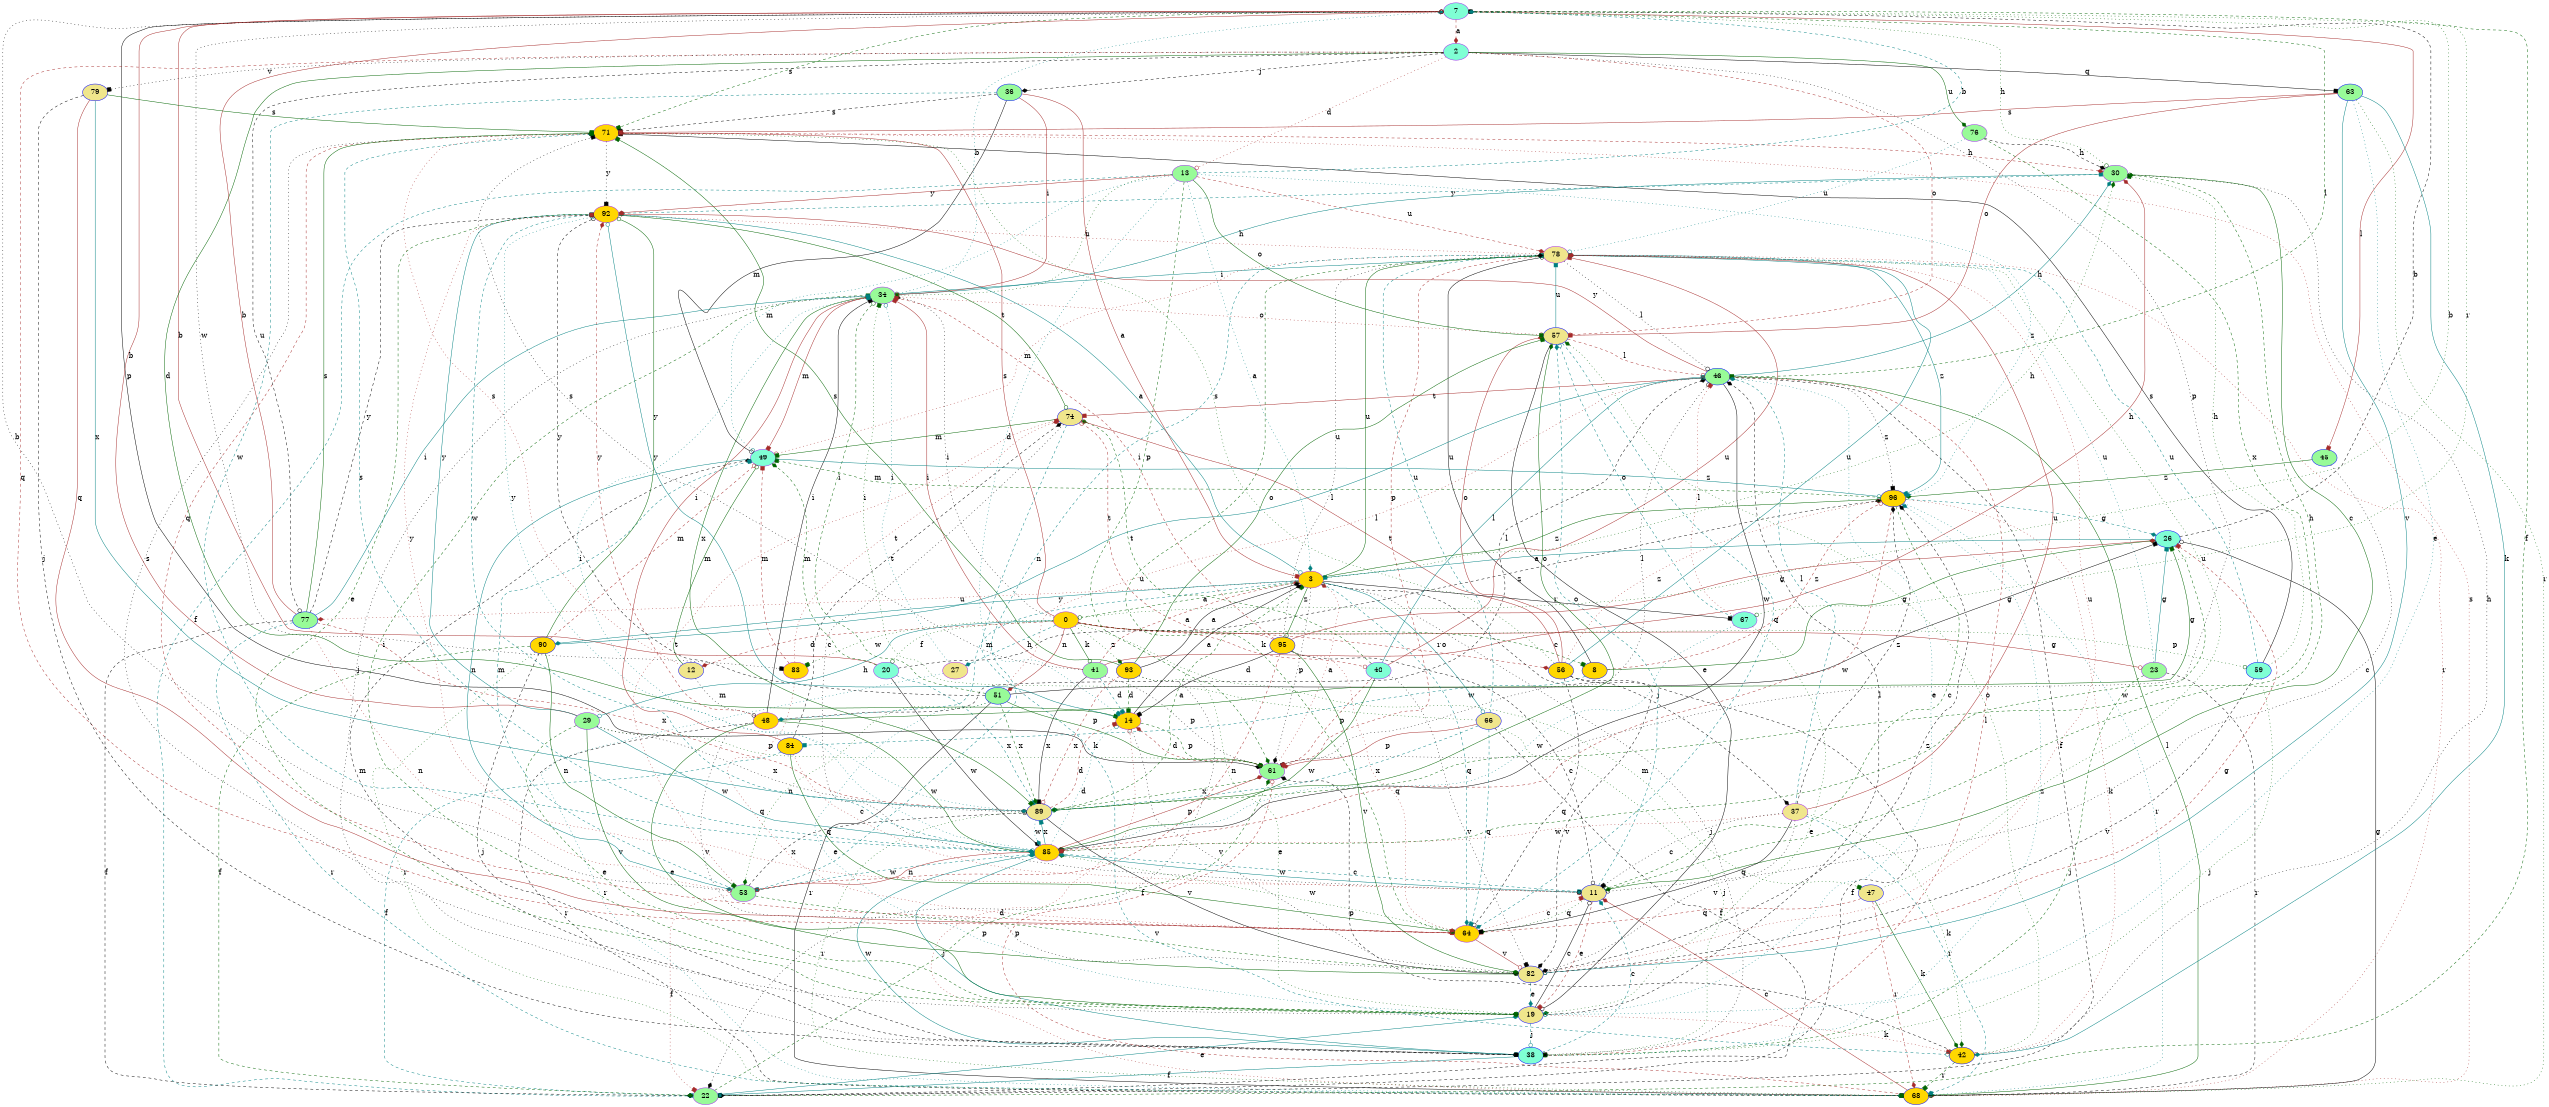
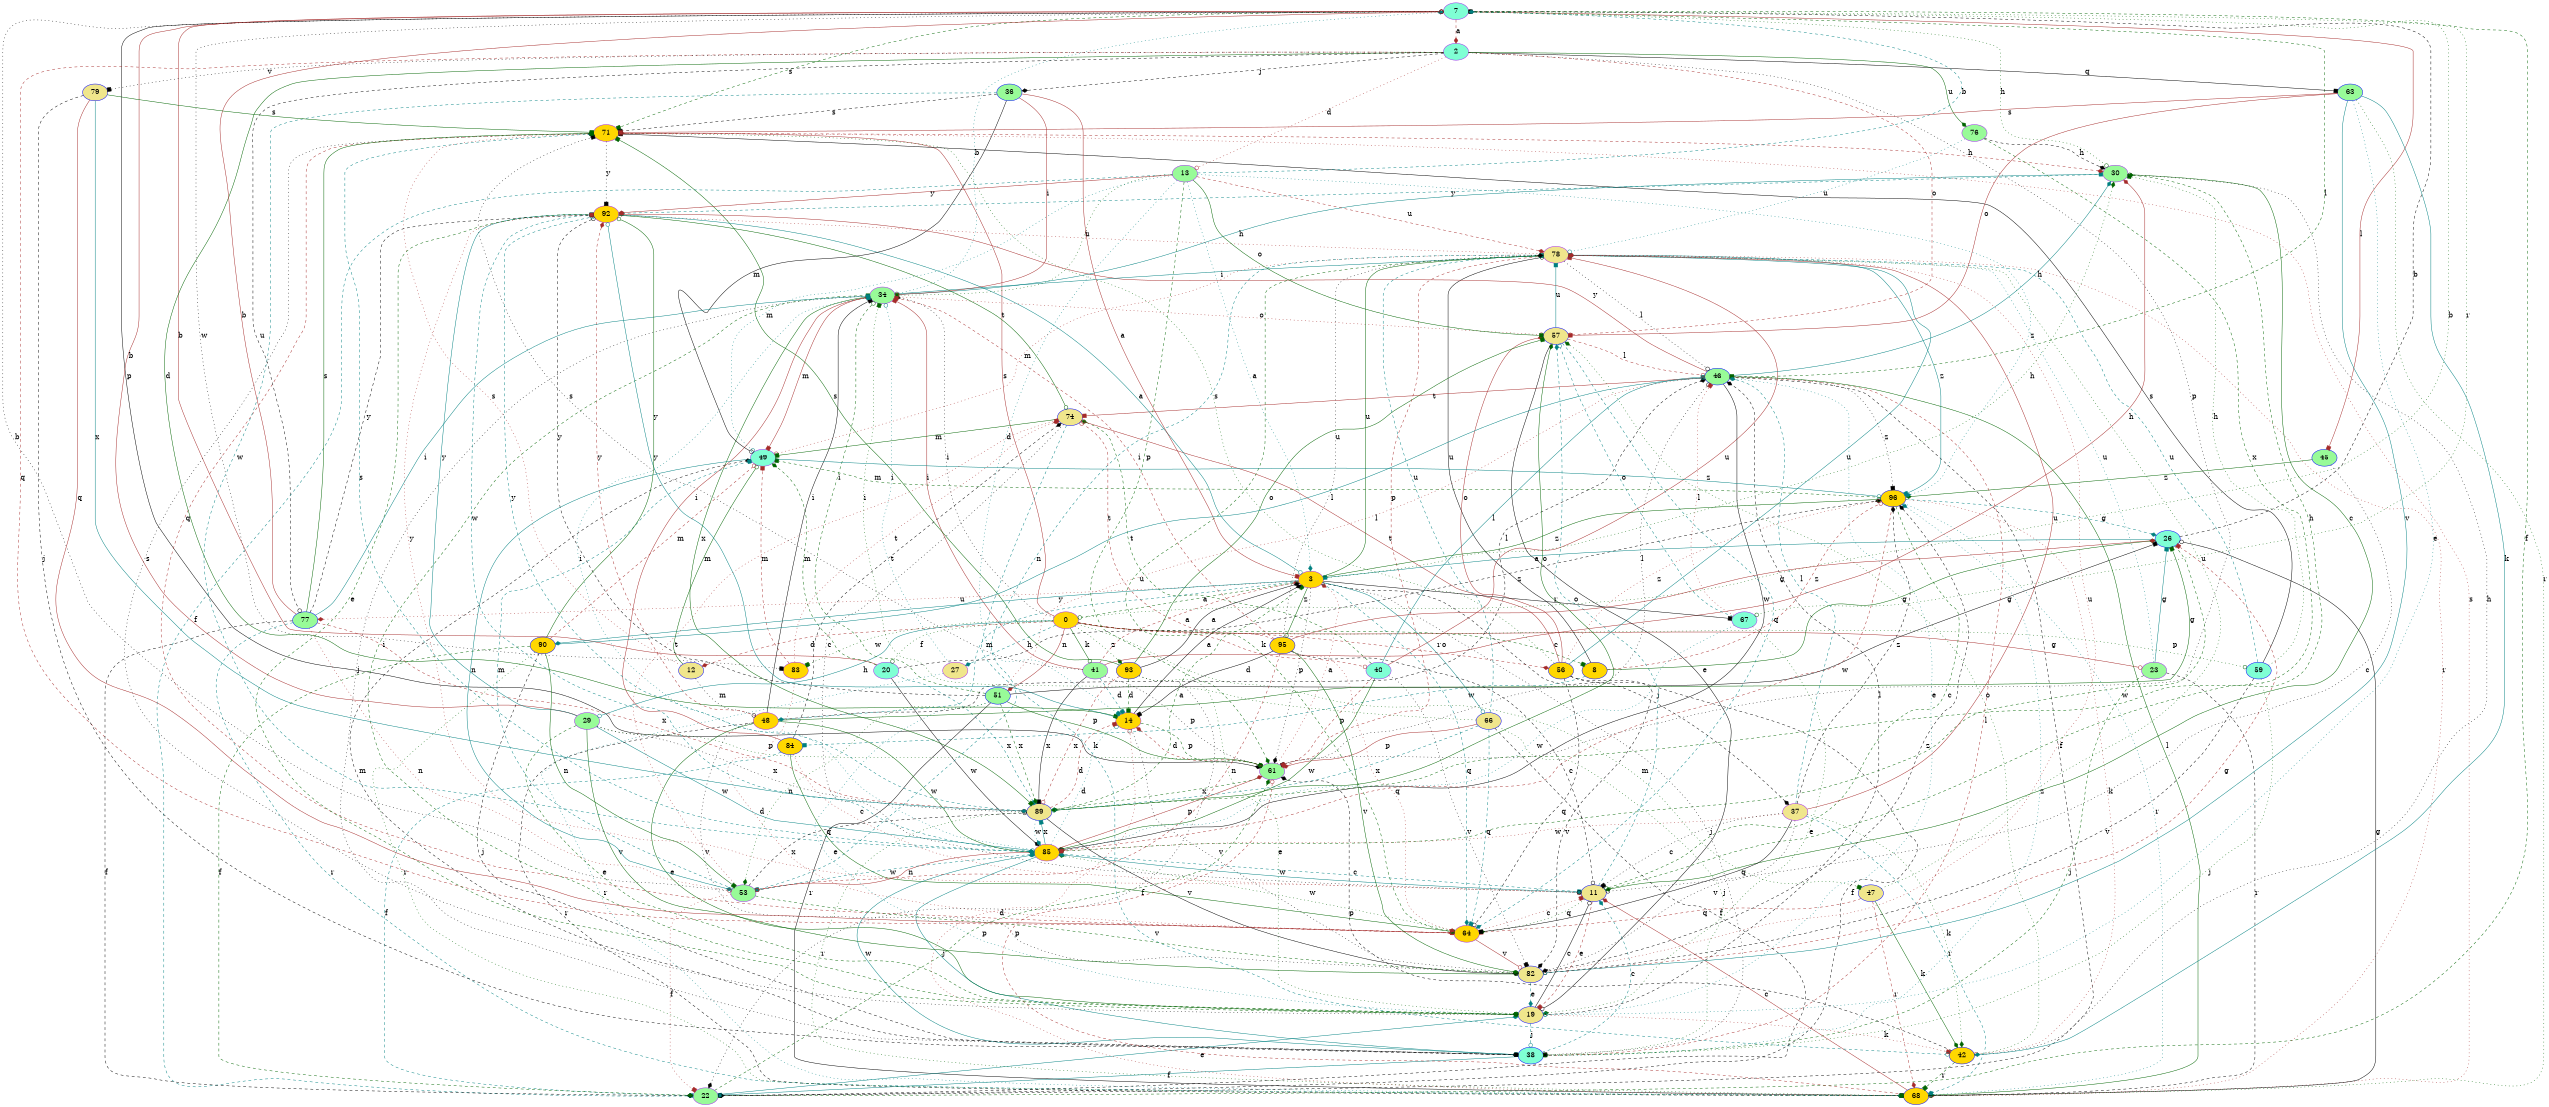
edge "89" -> "92": style dotted -> dashed
edge "83" -> "64": label "q" -> "d"
